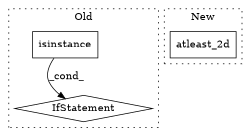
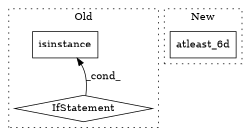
node "atleast_2d": label "atleast_2d" -> "atleast_6d"
edge "isinstance" -> "IfStatement": reversed
